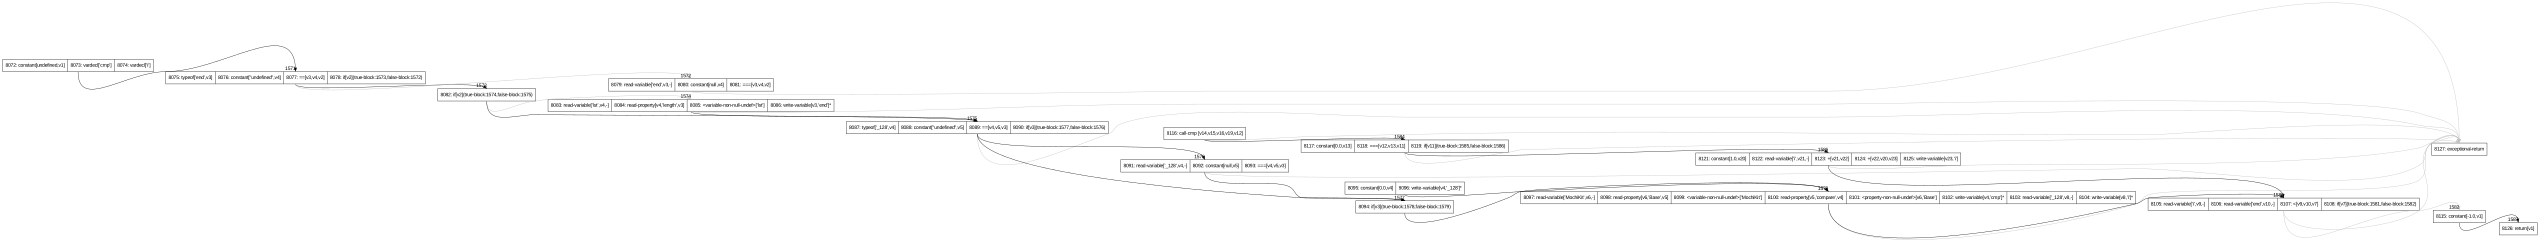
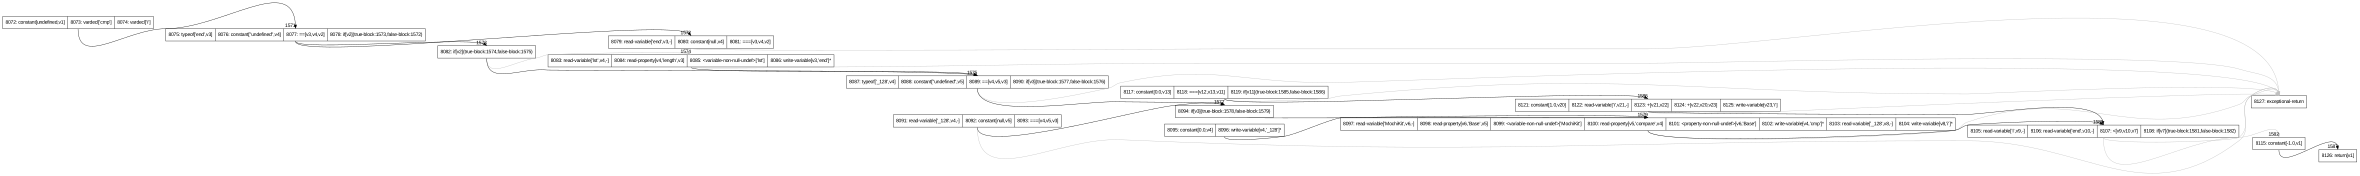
edge "8075: typeof['end',v3]" -> "8079: read-variable['end',v3,-]": color gray -> black
node "8116: call-cmp [v14,v15,v16,v19,v12]": removed
edge "8087: typeof['_128',v4]" -> "8091: read-variable['_128',v4,-]": removed
